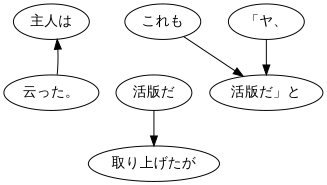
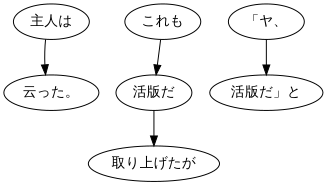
edge "これも" -> "活版だ」と": now "これも" -> "活版だ"
edge "云った。" -> "主人は": reversed
